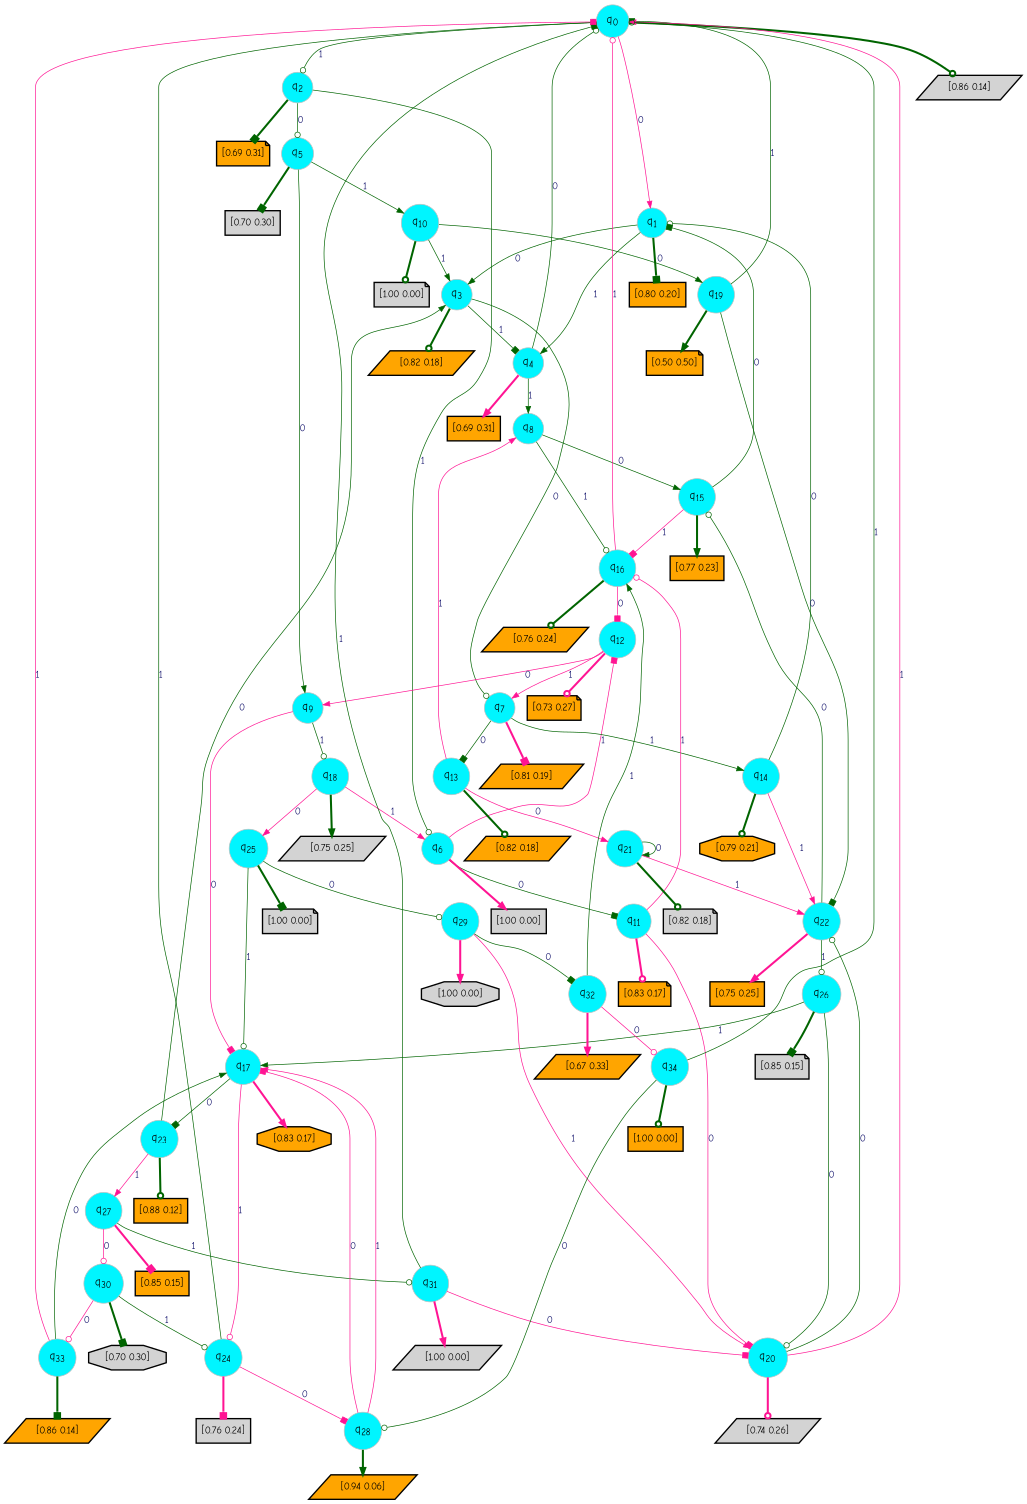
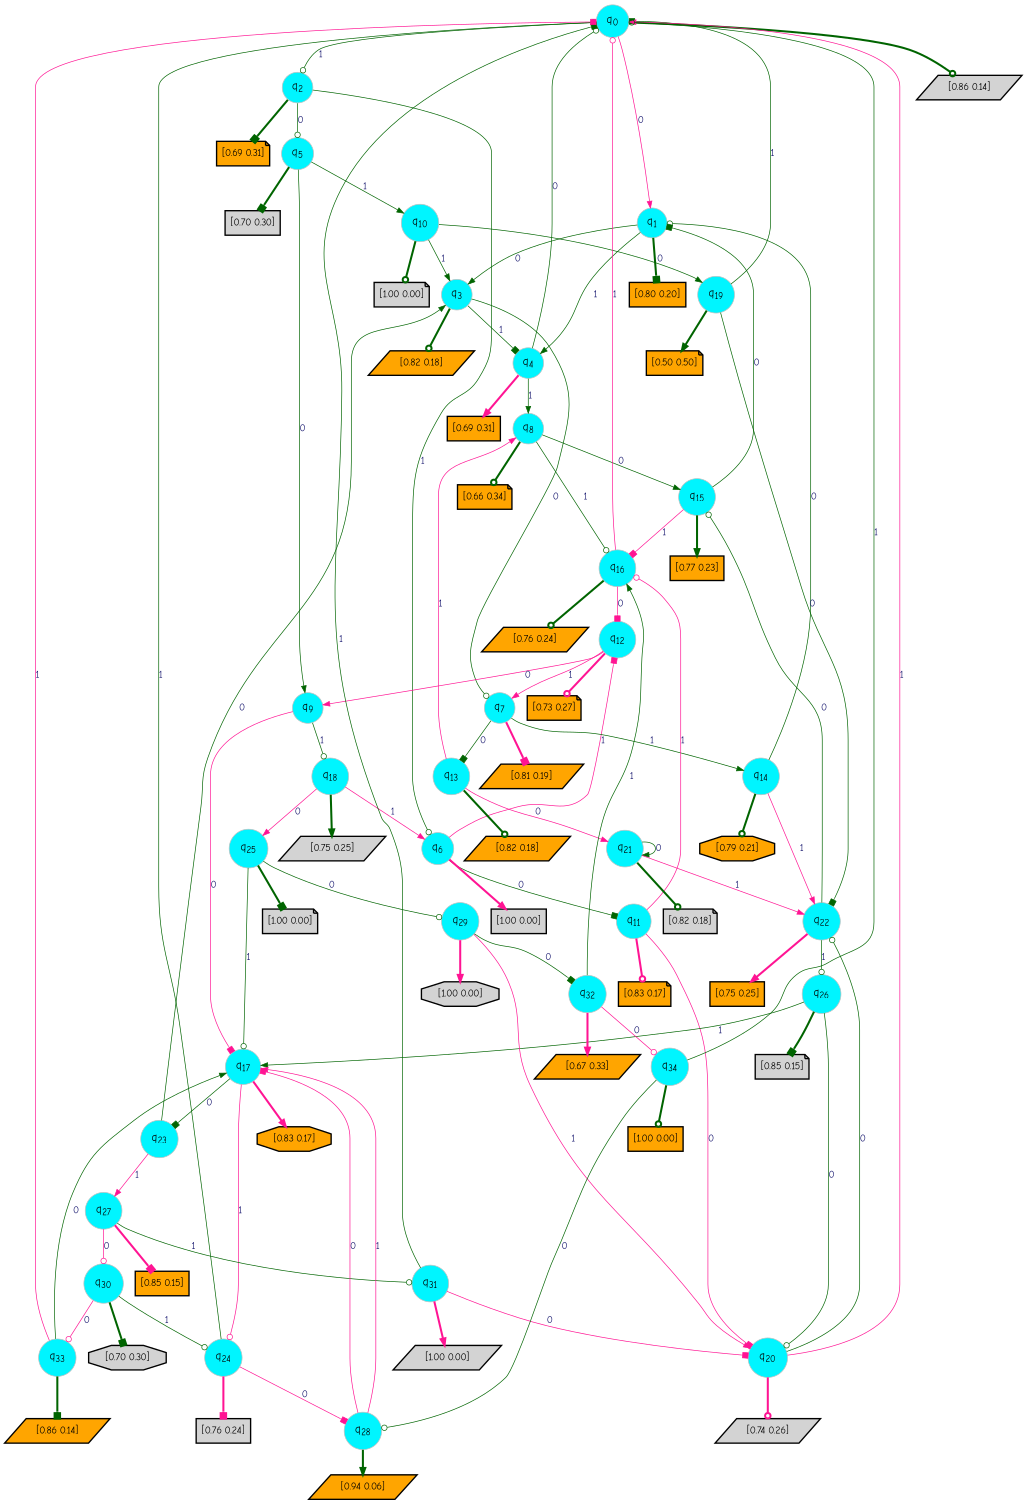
node "[0.66 0.34]": added
node "[0.88 0.12]": removed
